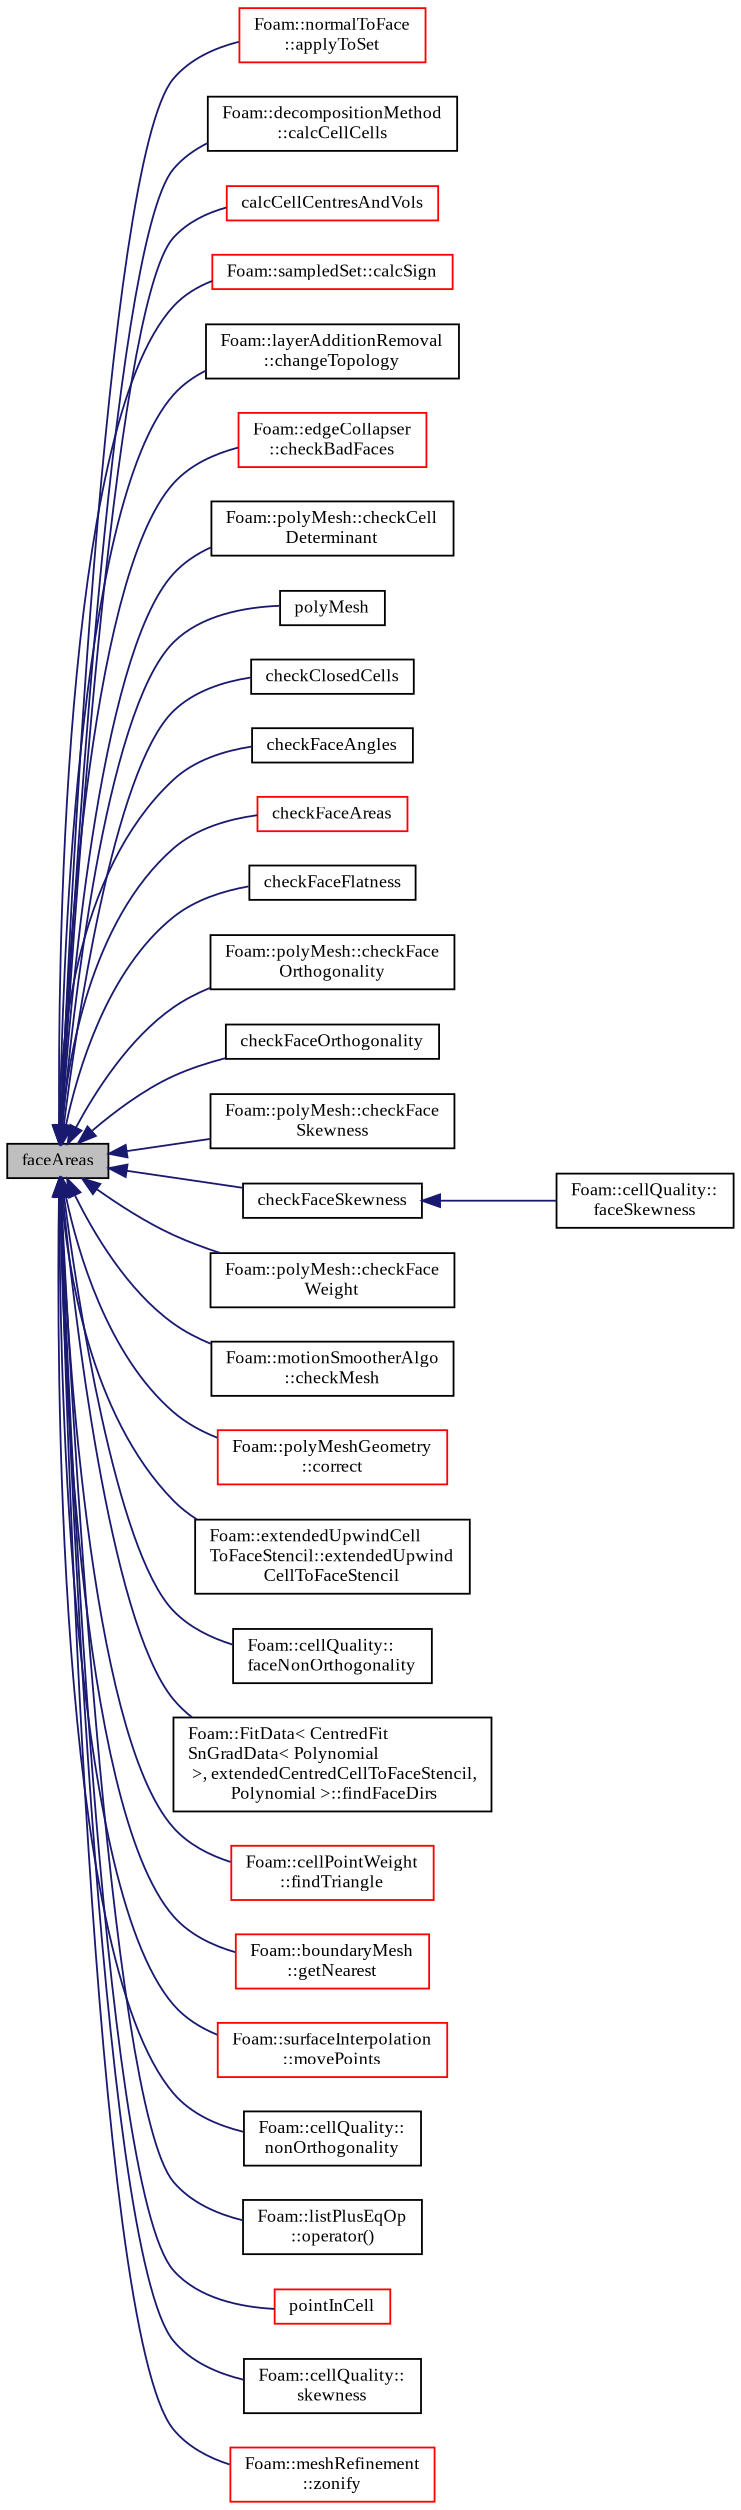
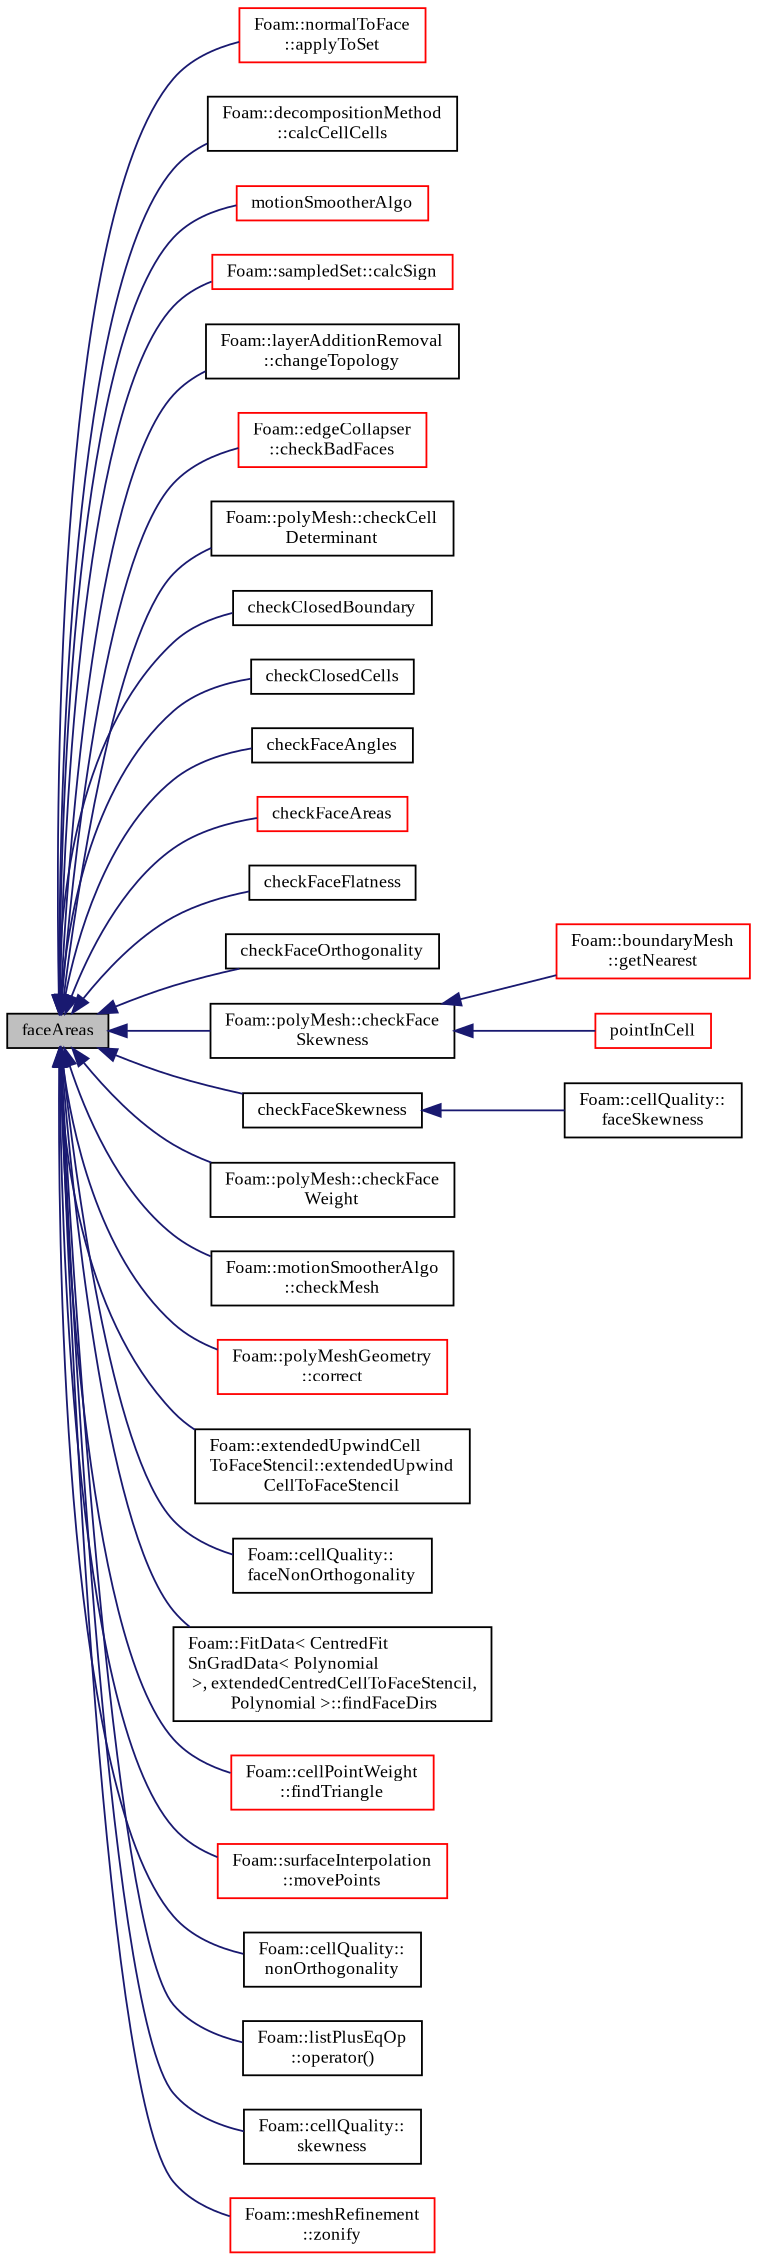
node "calcCellCentresAndVols": label "calcCellCentresAndVols" -> "motionSmootherAlgo"
node "polyMesh": label "polyMesh" -> "checkClosedBoundary"
node "Foam::polyMesh::checkFace Orthogonality": removed
edge "Foam::boundaryMesh ::getNearest" -> "faceAreas": now "Foam::boundaryMesh ::getNearest" -> "Foam::polyMesh::checkFace Skewness"
edge "pointInCell" -> "faceAreas": now "pointInCell" -> "Foam::polyMesh::checkFace Skewness"
